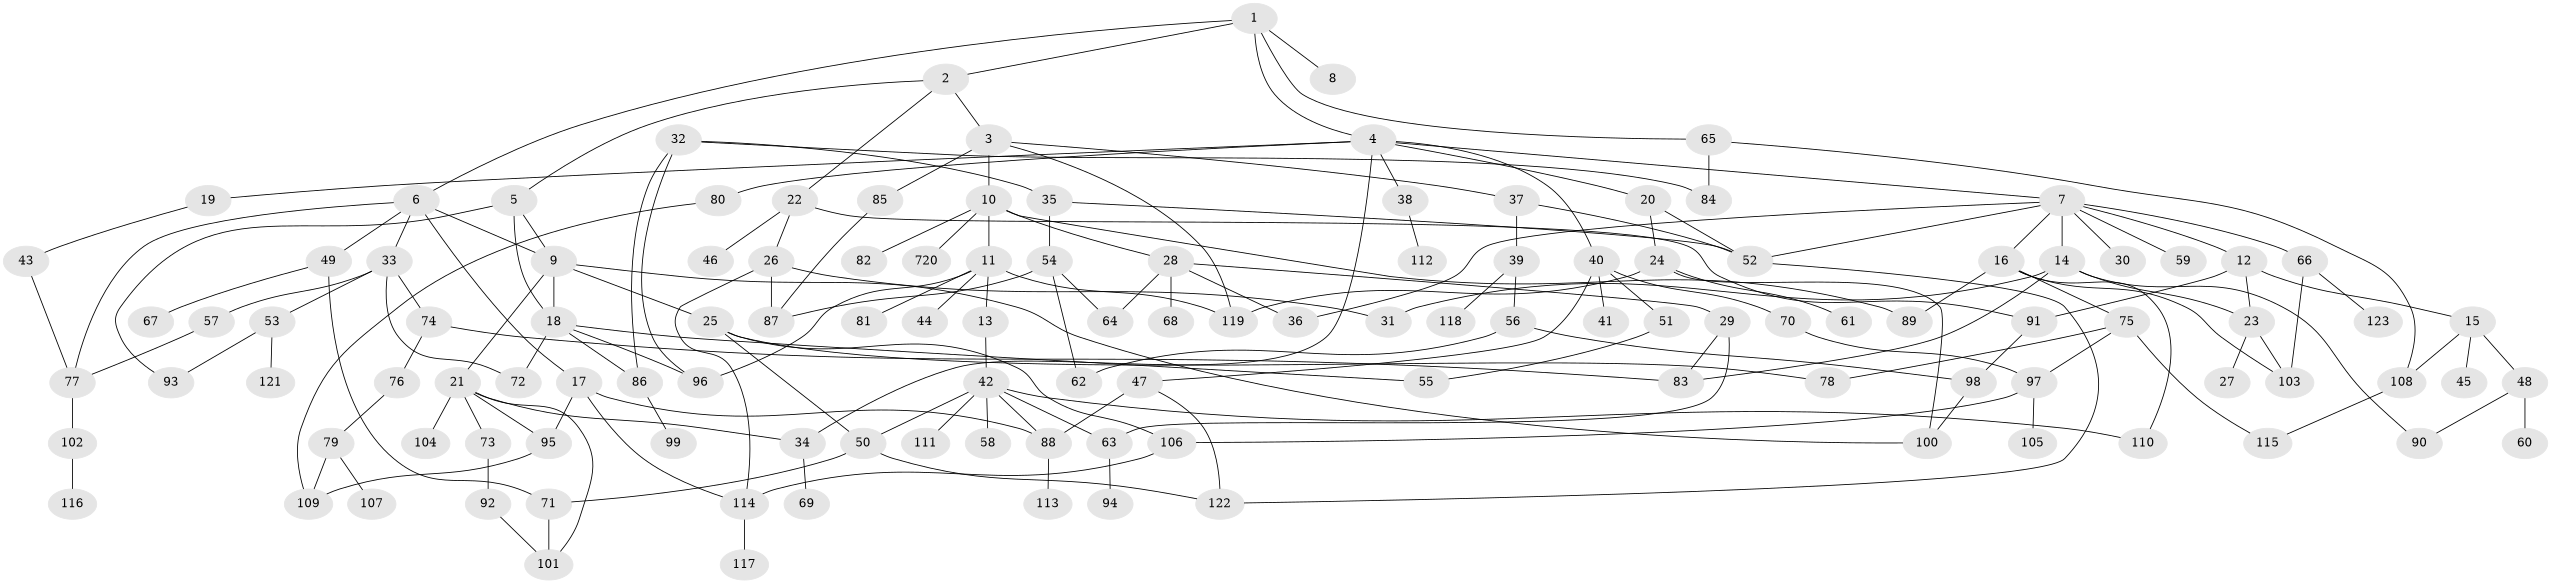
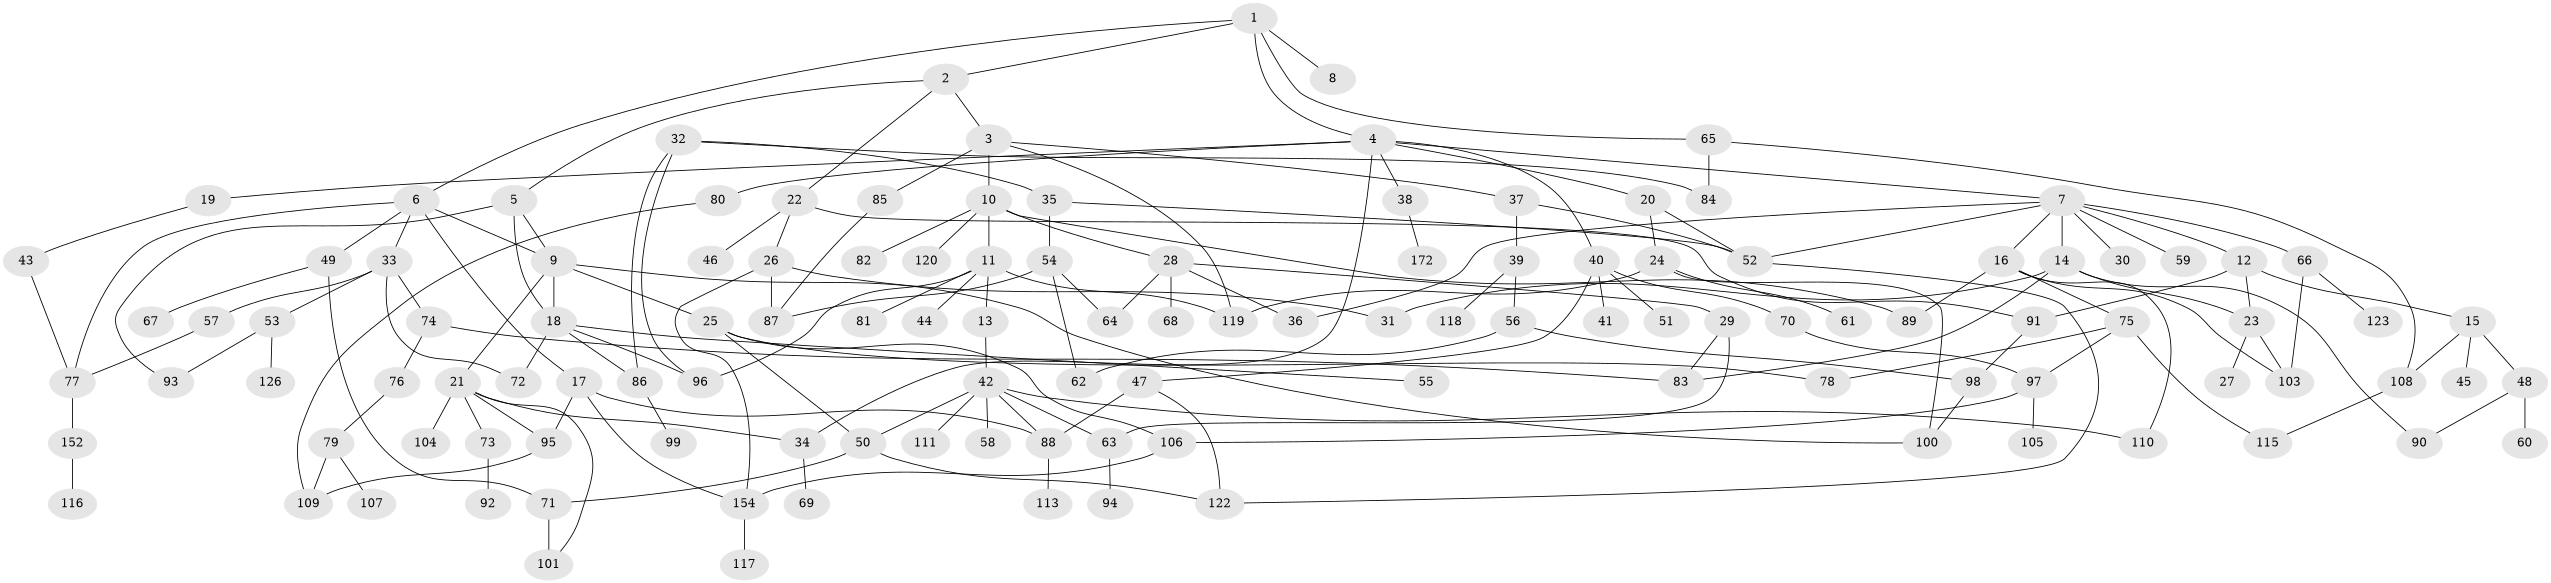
node "720": label "720" -> "120"
node "112": label "112" -> "172"
edge "51" -- "55": removed
node "121": label "121" -> "126"
node "102": label "102" -> "152"
node "114": label "114" -> "154"
edge "92" -- "101": removed
